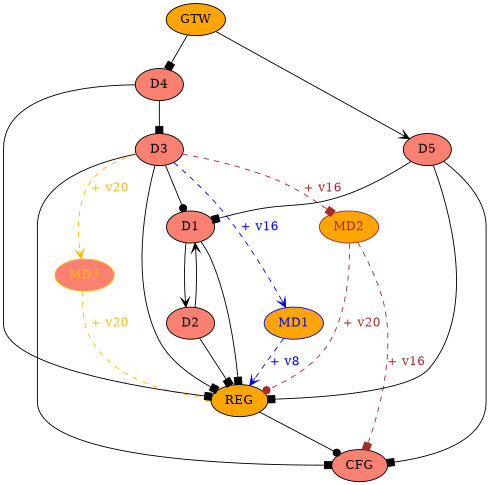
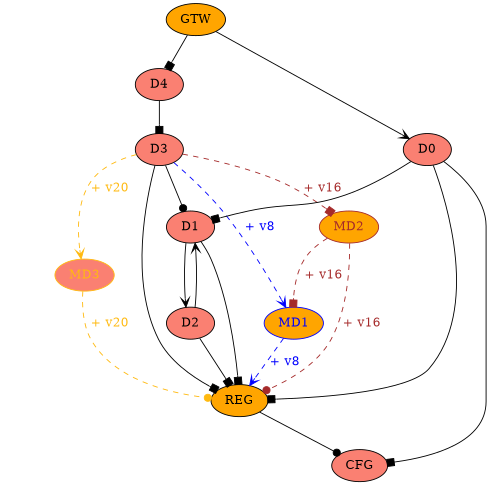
node "D5": label "D5" -> "D0"
edge "D3" -> "MD1": label "+ v16" -> "+ v8"
edge "D4" -> "REG": removed
edge "MD2" -> "REG": label "+ v20" -> "+ v16"
edge "MD2" -> "CFG": now "MD2" -> "MD1"
edge "D3" -> "CFG": removed
